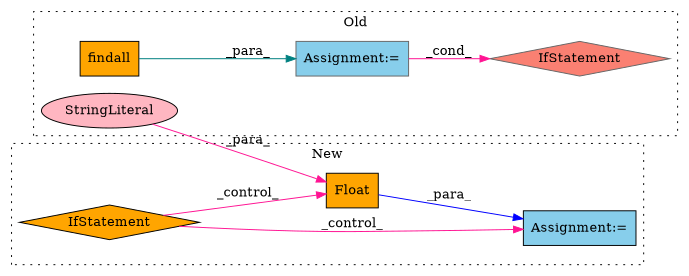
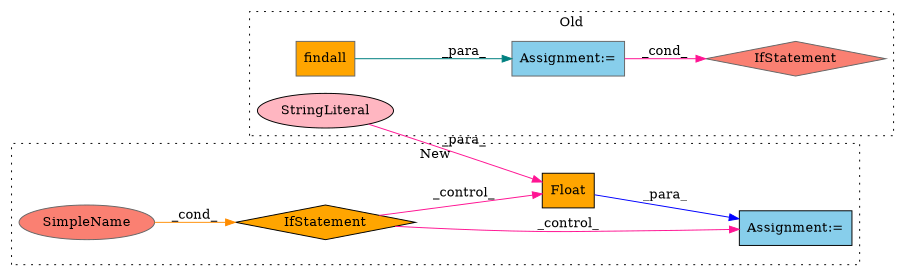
node "findall": color black -> gray40
node "SimpleName": added
